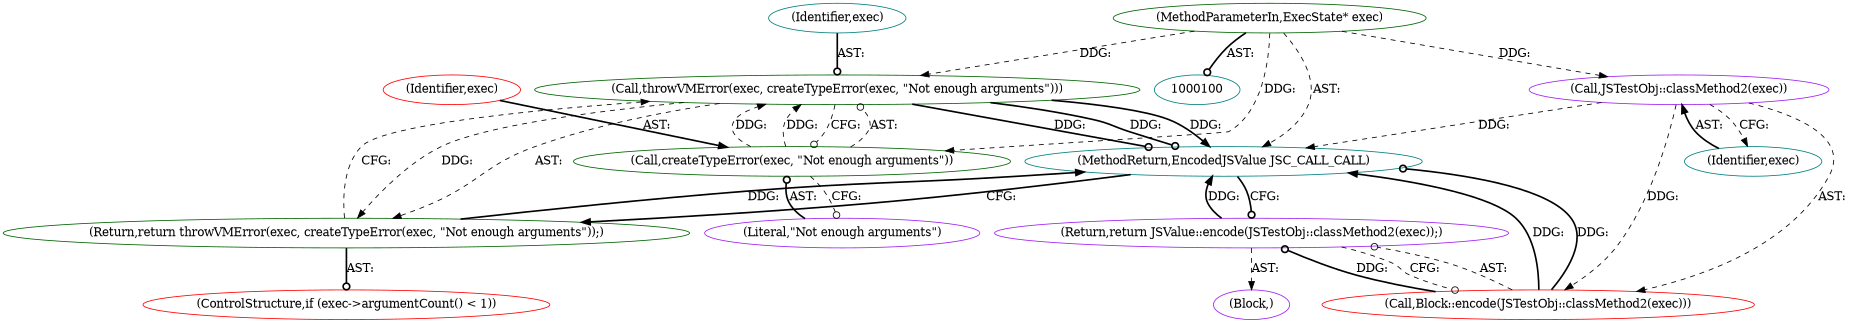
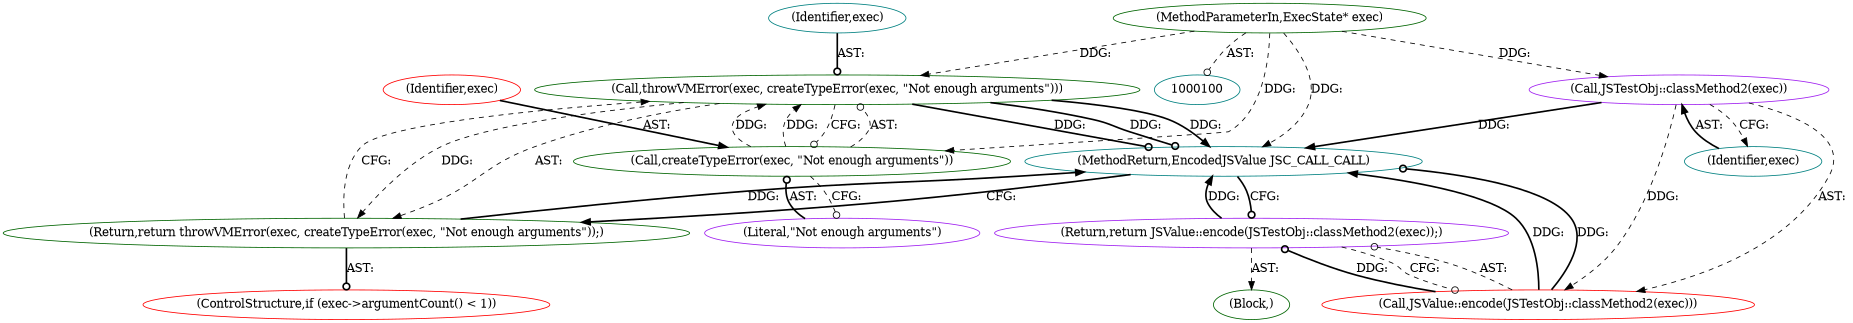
edge "(MethodParameterIn,ExecState* exec)" -> "1000100": style bold -> dashed
edge "(MethodParameterIn,ExecState* exec)" -> "(MethodReturn,EncodedJSValue JSC_CALL_CALL)": label "AST: " -> "DDG: "
edge "(Call,JSTestObj::classMethod2(exec))" -> "(MethodReturn,EncodedJSValue JSC_CALL_CALL)": style dashed -> bold
node "(Block,)": color purple -> darkgreen
node "(Call,Block::encode(JSTestObj::classMethod2(exec)))": label "(Call,Block::encode(JSTestObj::classMethod2(exec)))" -> "(Call,JSValue::encode(JSTestObj::classMethod2(exec)))"
